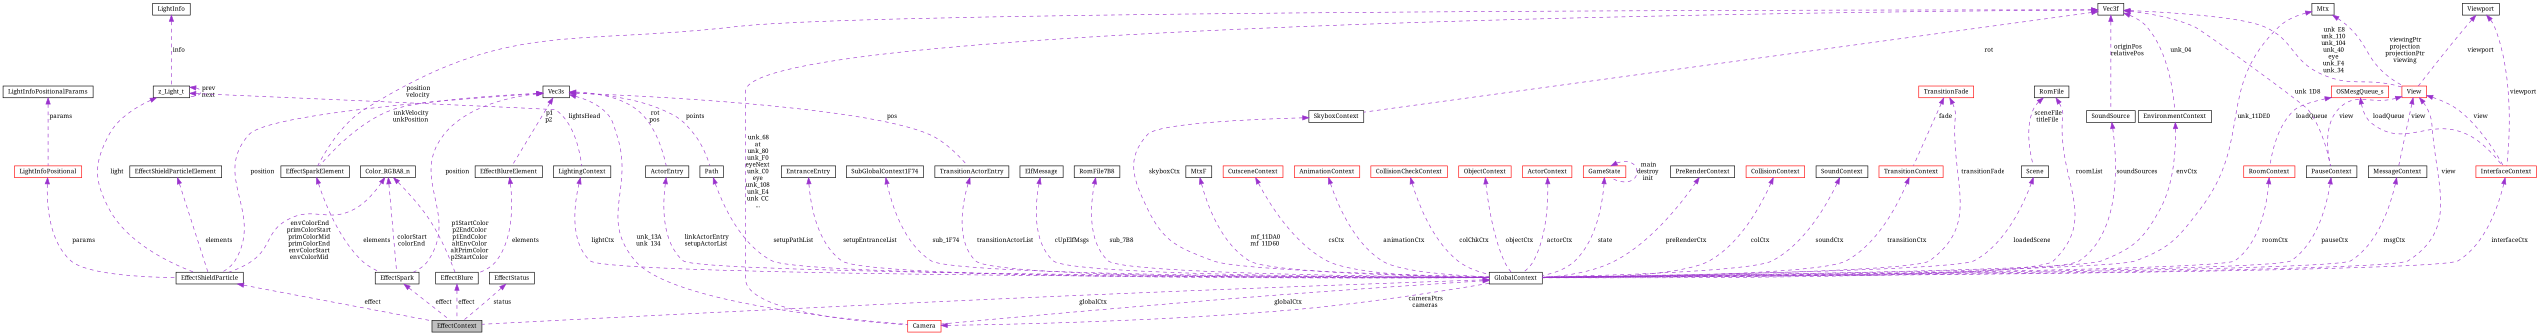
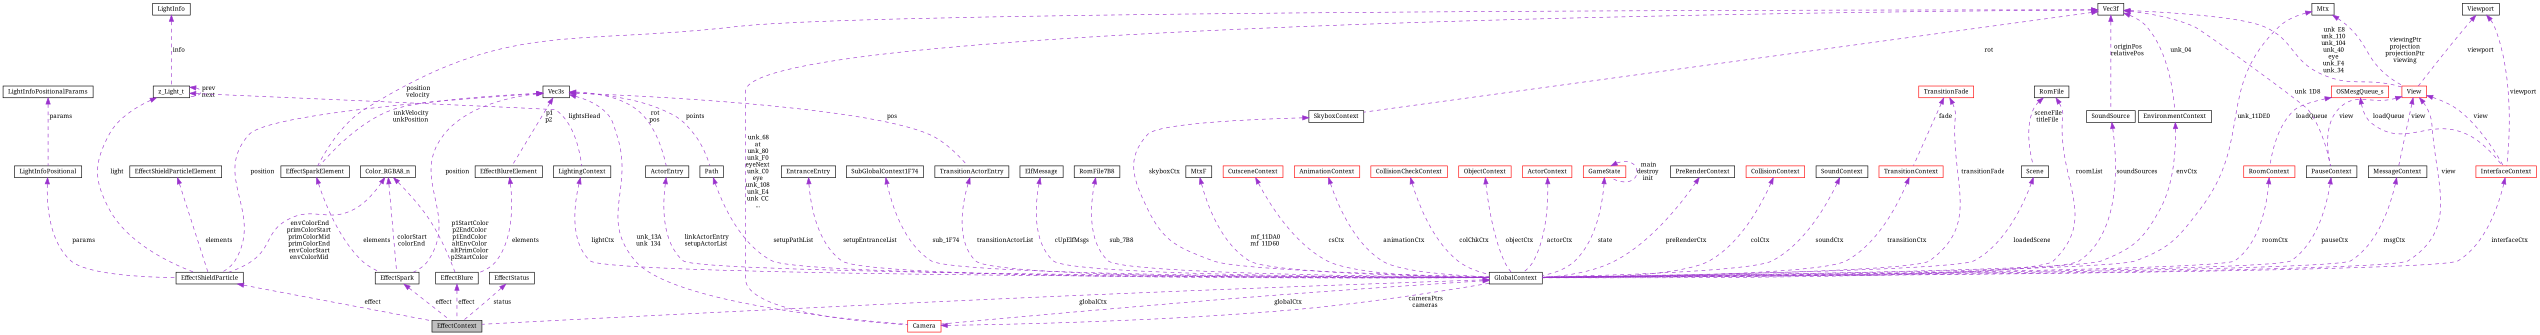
node "LightInfoPositional": color red -> black
